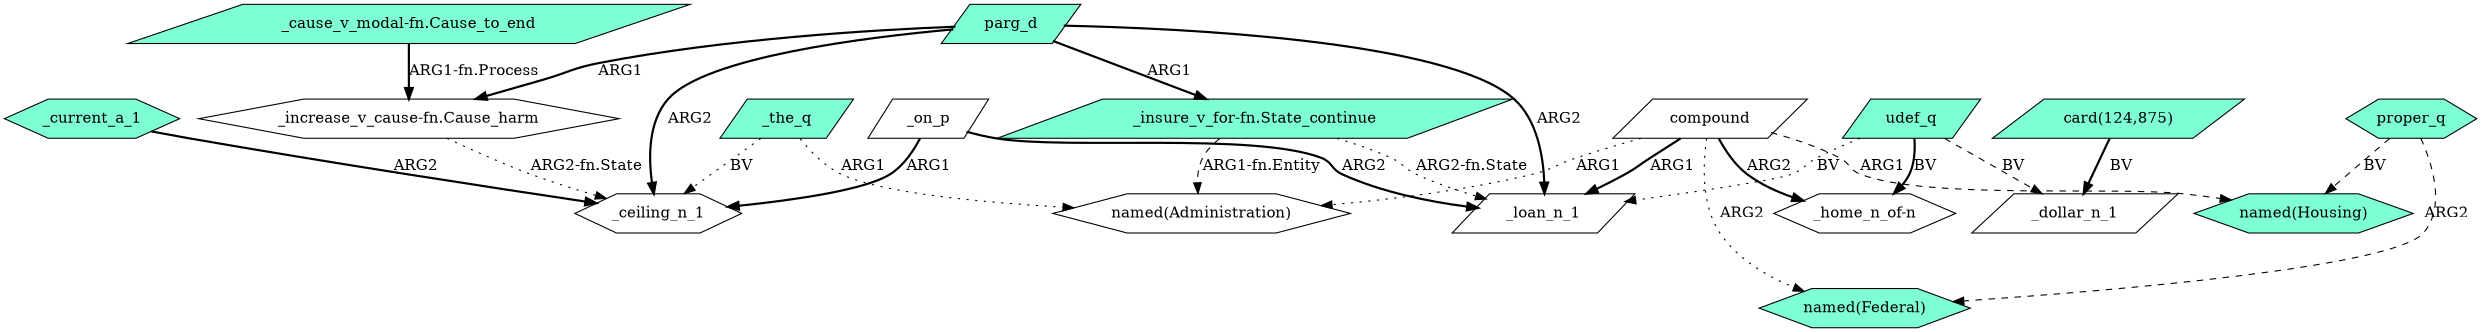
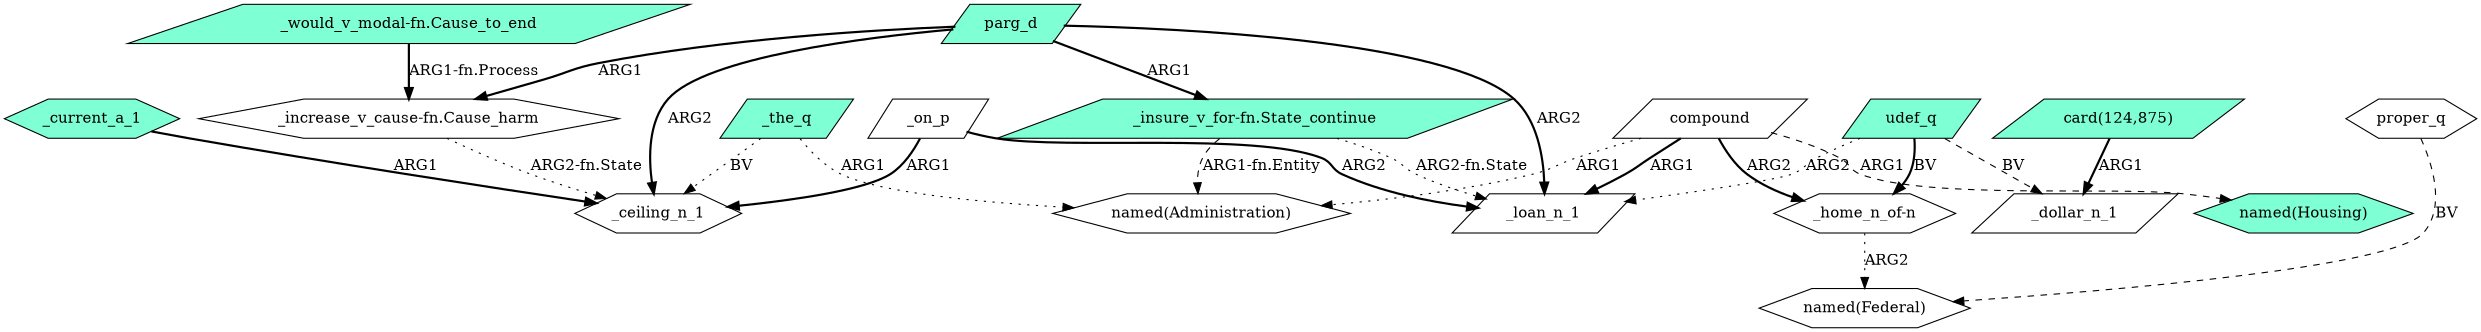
node "_cause_v_modal-fn.Cause_to_end": label "_cause_v_modal-fn.Cause_to_end" -> "_would_v_modal-fn.Cause_to_end"
node "proper_q": fillcolor aquamarine -> white
edge "proper_q" -> "named(Housing)": removed, label "BV"
edge "_current_a_1" -> "_ceiling_n_1": label "ARG2" -> "ARG1"
edge "udef_q" -> "_loan_n_1": label "BV" -> "ARG2"
edge "card(124,875)" -> "_dollar_n_1": label "BV" -> "ARG1"
edge "proper_q" -> "named(Federal)": label "ARG2" -> "BV"
edge "compound" -> "named(Federal)": now "_home_n_of-n" -> "named(Federal)"
node "named(Federal)": fillcolor aquamarine -> white
